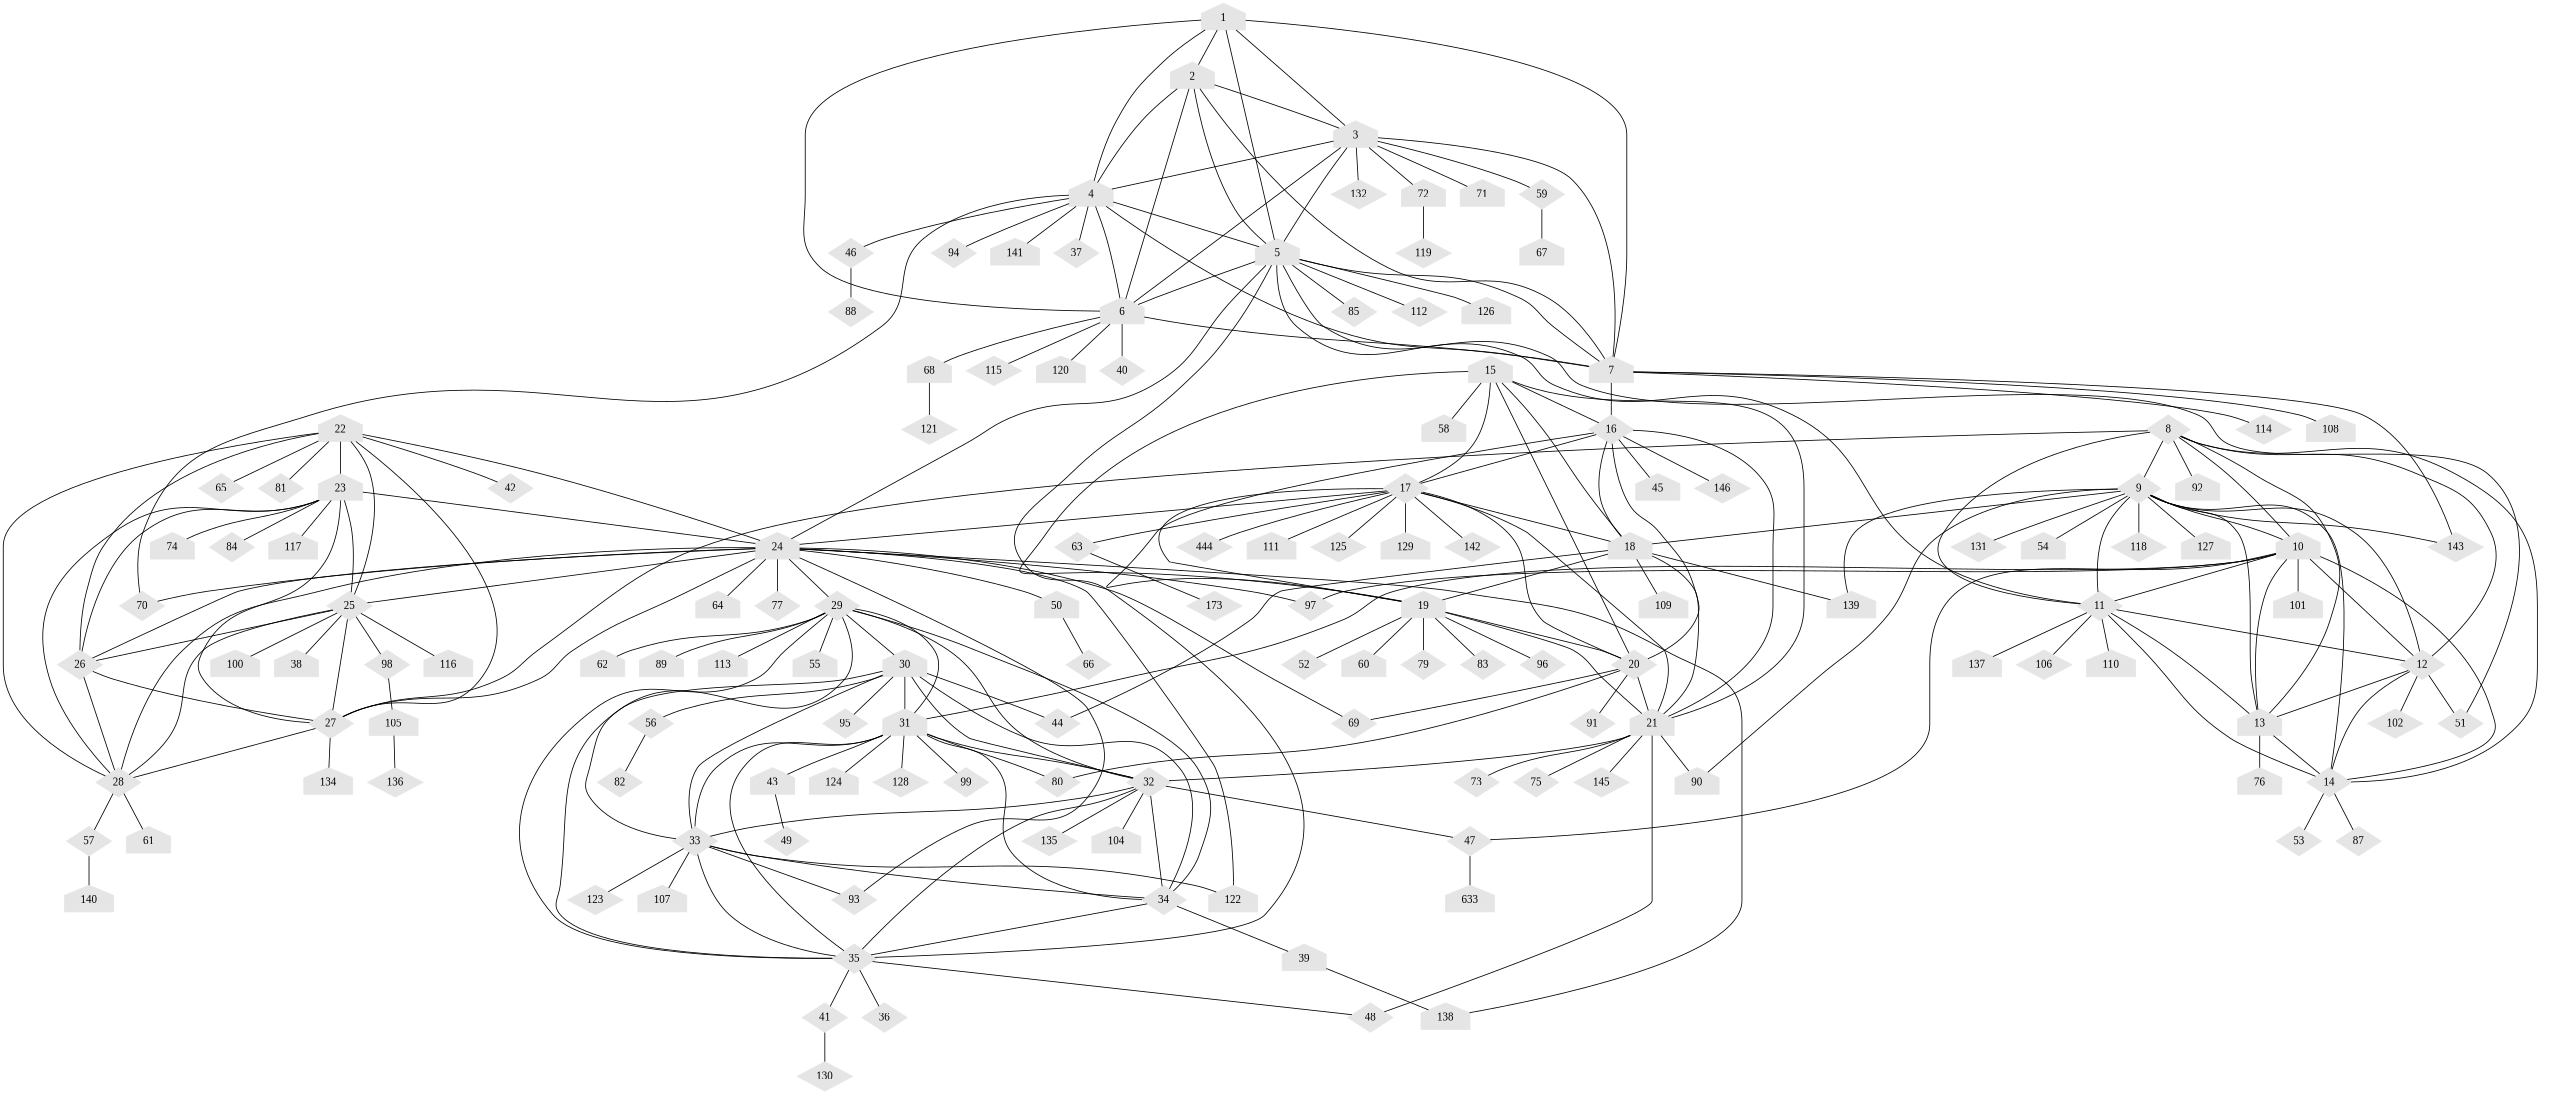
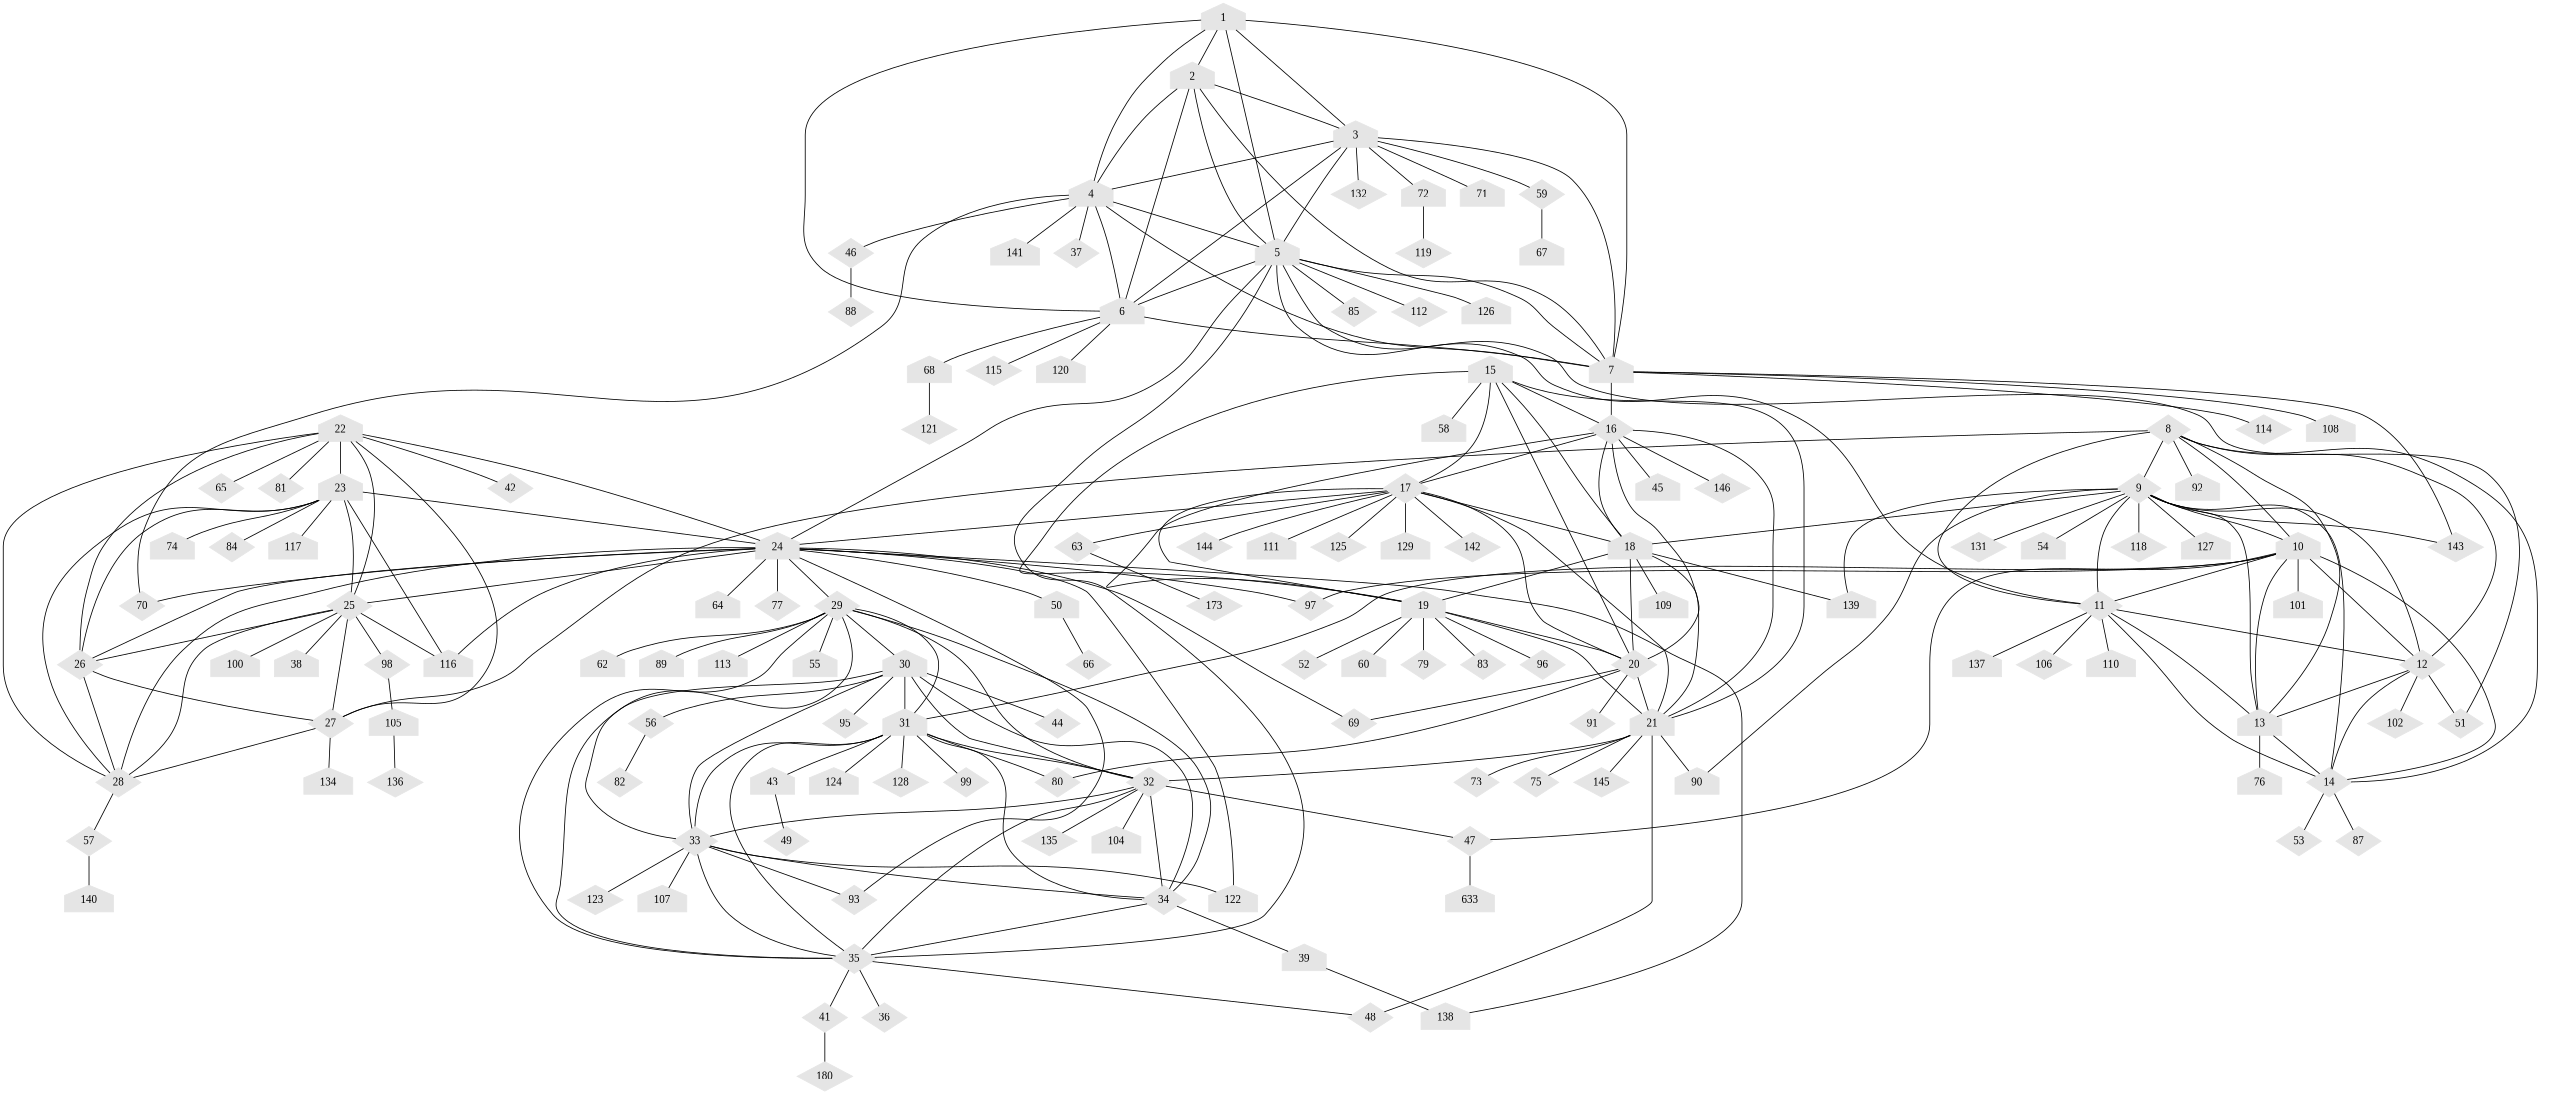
node "94": removed
node "40": removed
node "444": label "444" -> "144"
edge "18" -- "44": now "18" -- "20"
edge "23" -- "27": now "23" -- "116"
edge "24" -- "27": now "24" -- "116"
node "61": removed
node "130": label "130" -> "180"
